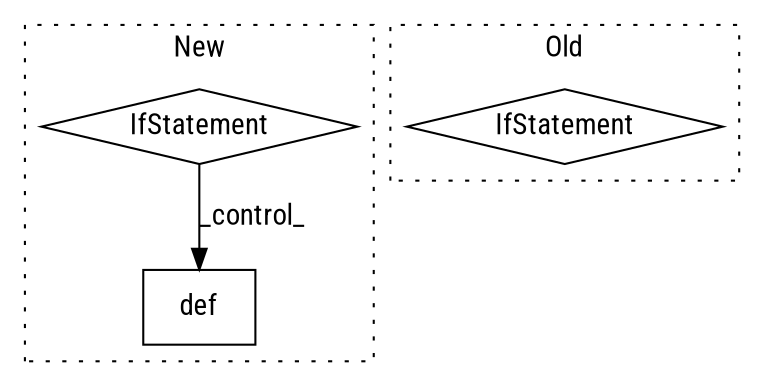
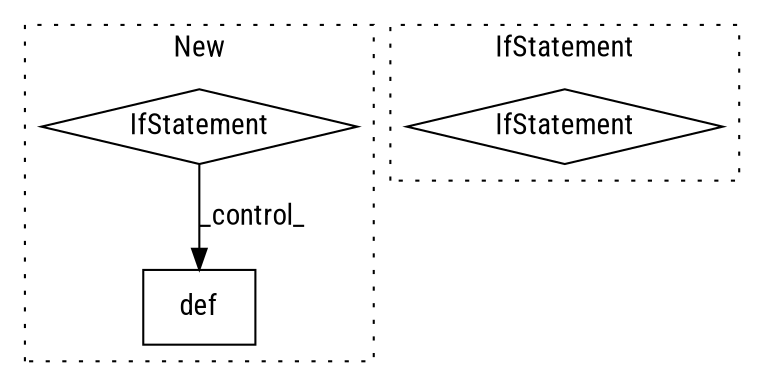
cluster "Old": label "Old" -> "IfStatement"
